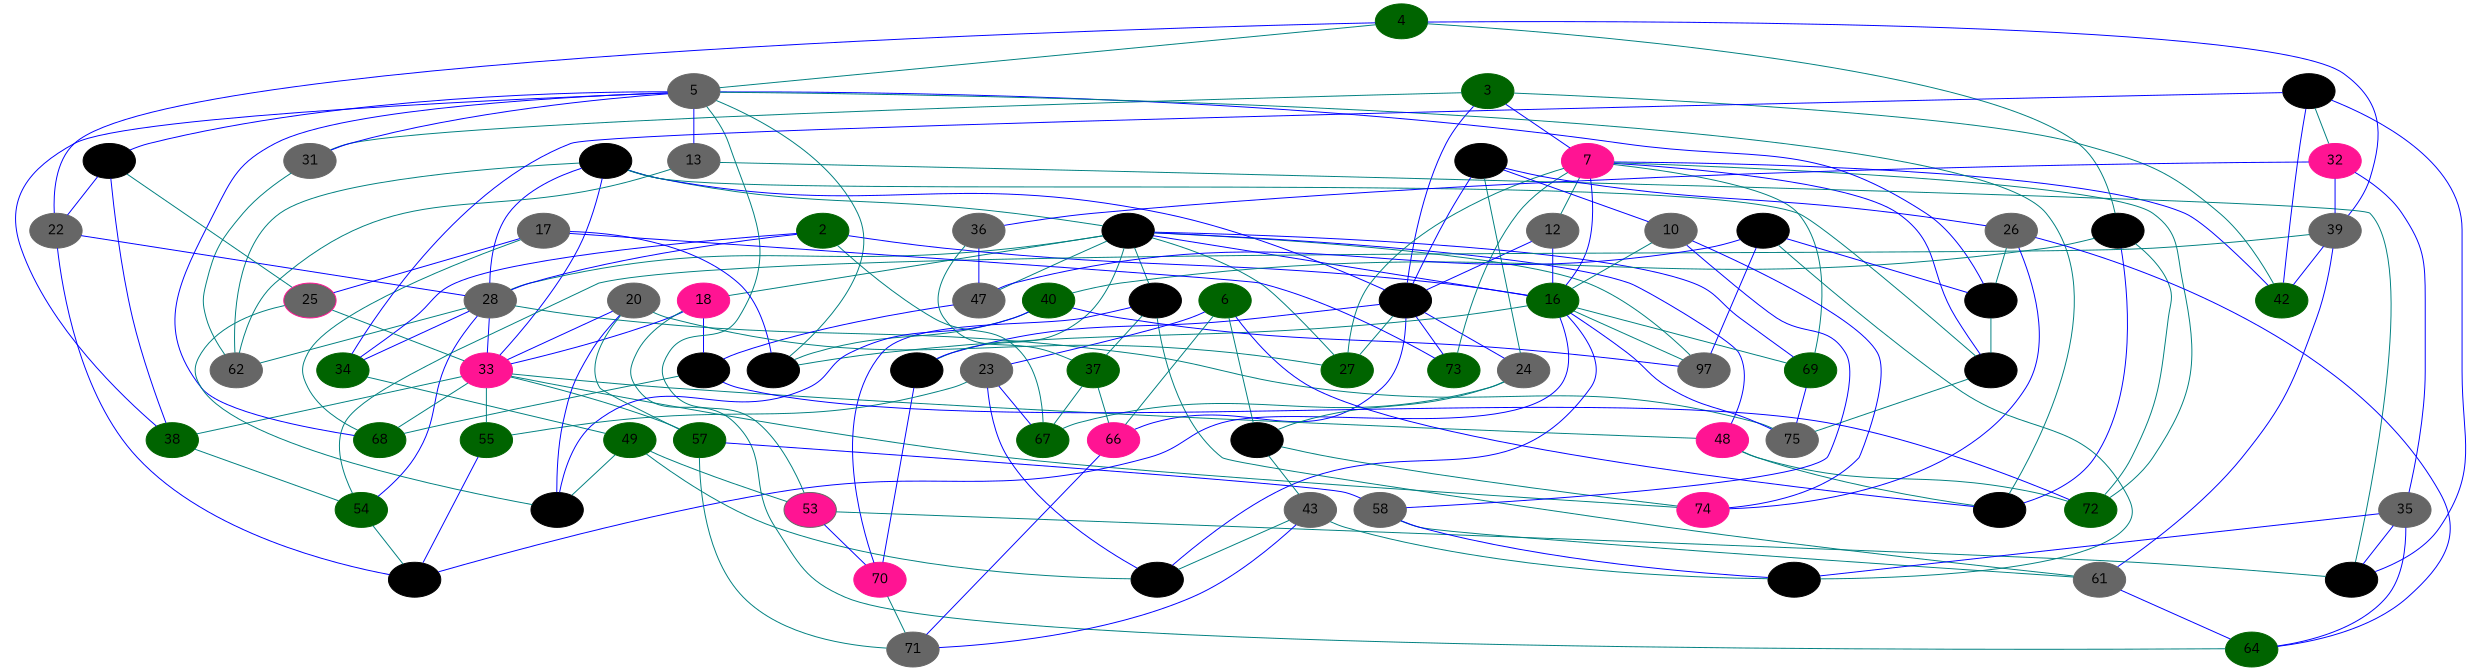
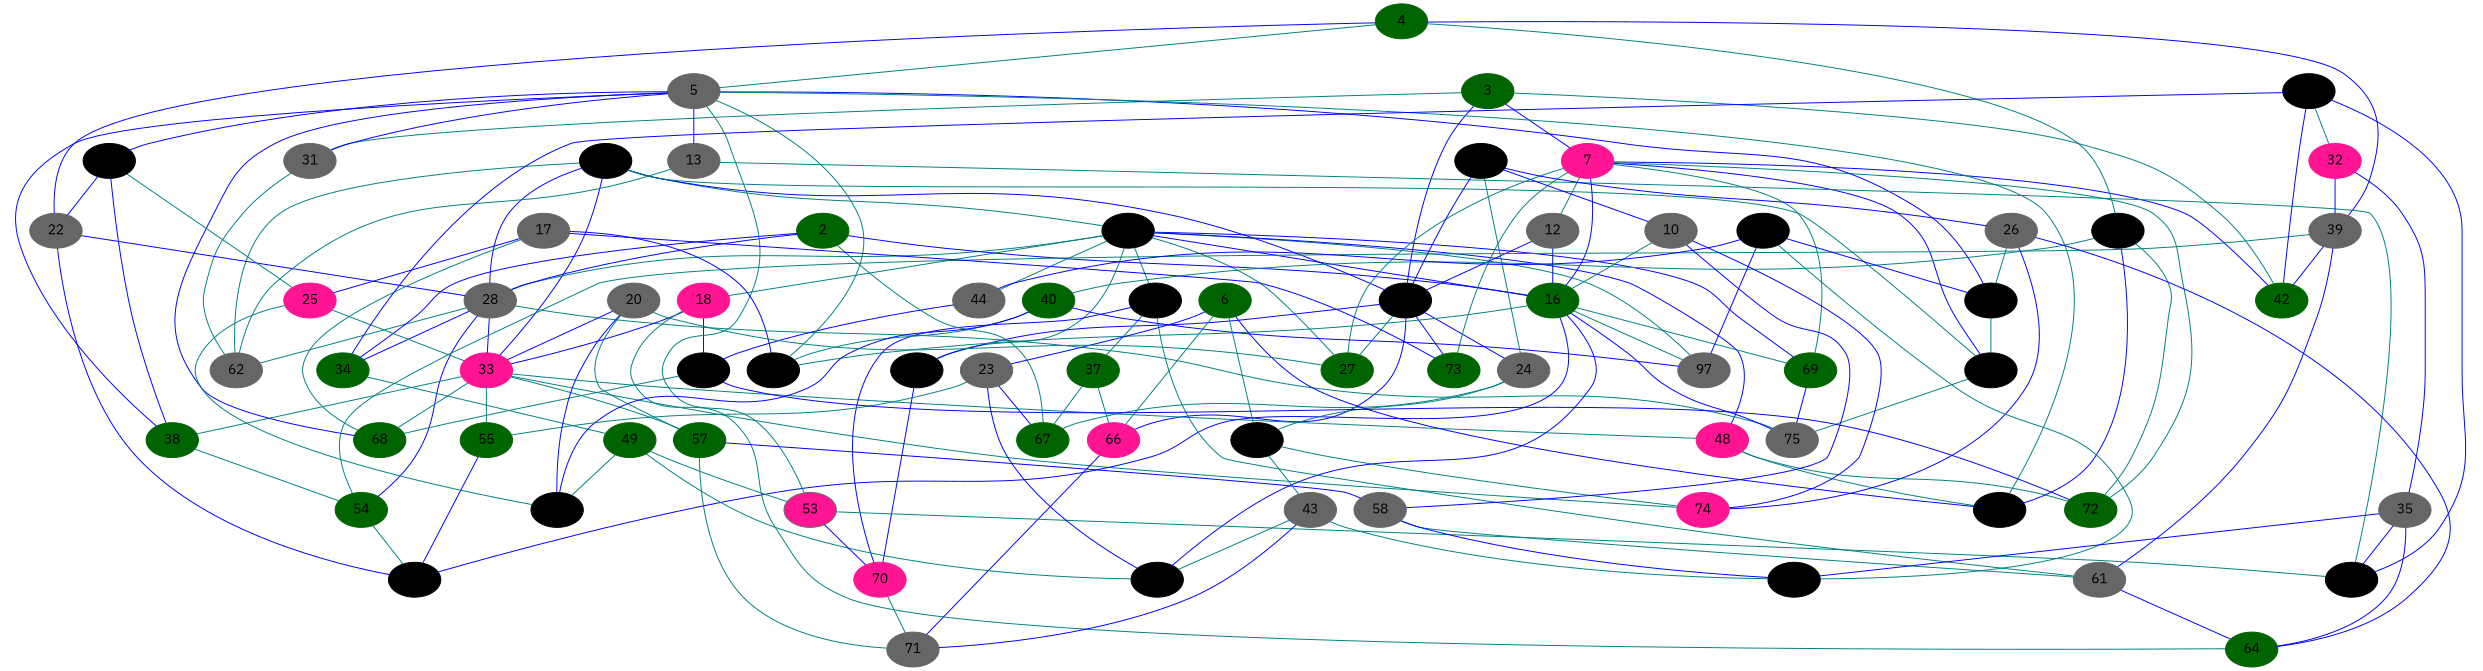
node "36": removed
node "25": fillcolor gray40 -> deeppink
node "47": label "47" -> "44"
